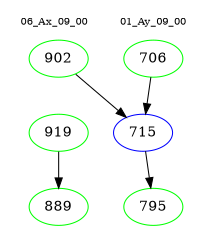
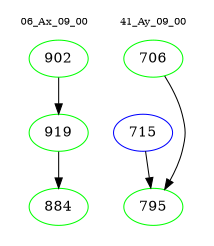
cluster "01_Ay_09_00": label "01_Ay_09_00" -> "41_Ay_09_00"
edge "902" -> "715": now "902" -> "919"
edge "706" -> "715": now "706" -> "795"
node "889": label "889" -> "884"
